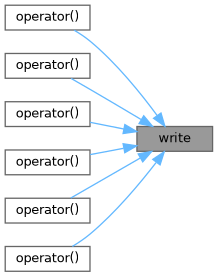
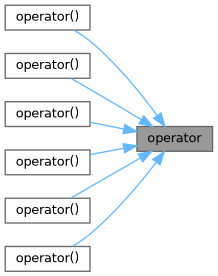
node "write": label "write" -> "operator"
